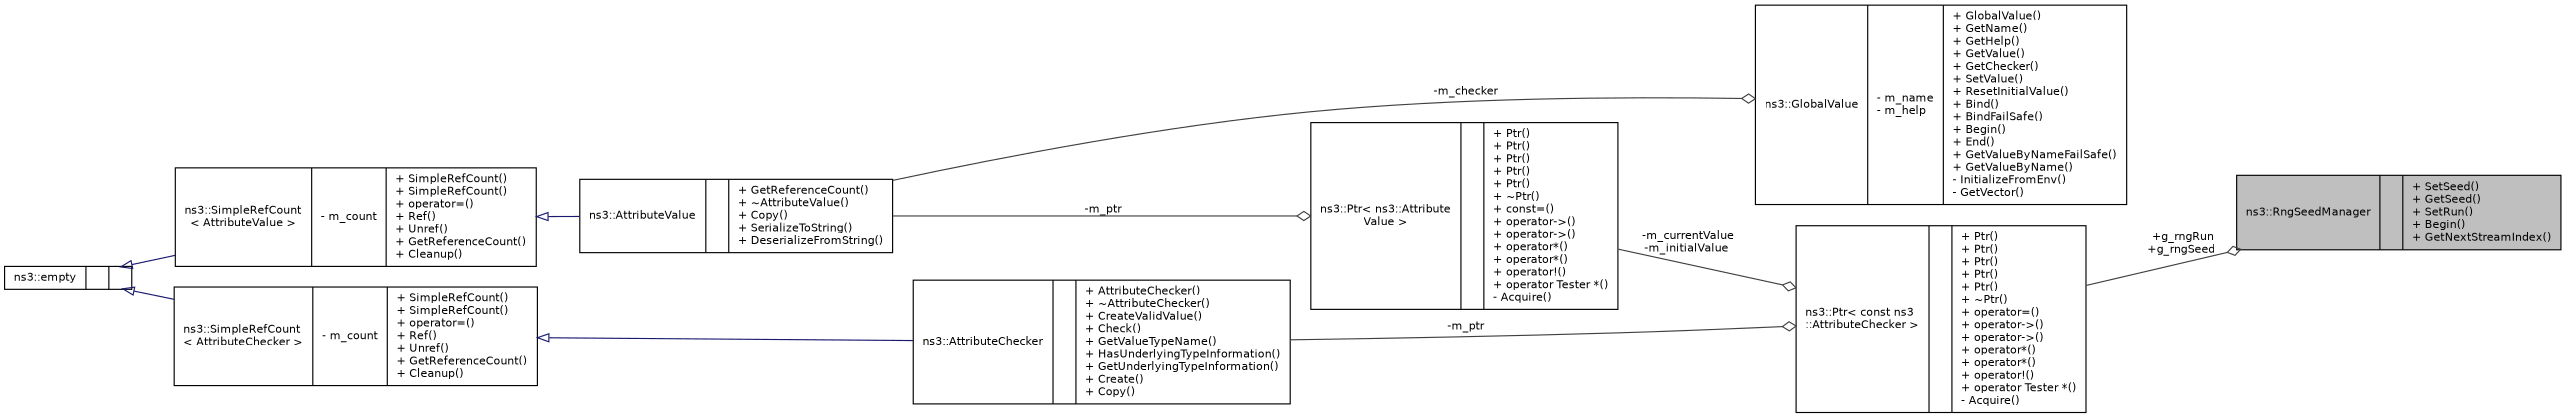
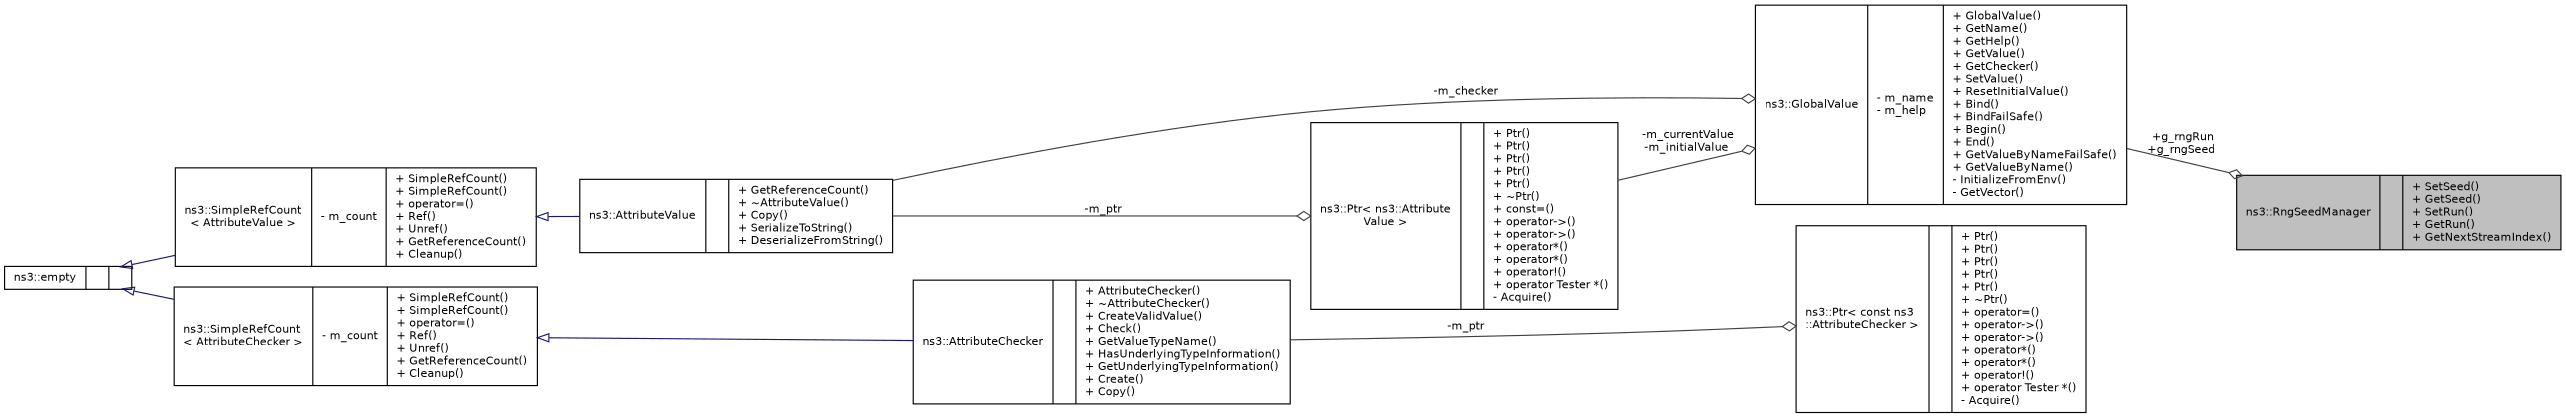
node "ns3::RngSeedManager": text "+ Begin()" -> "+ GetRun()"
edge "ns3::Ptr< ns3::Attribute" -> "ns3::Ptr< const ns3": now "ns3::Ptr< ns3::Attribute" -> "ns3::GlobalValue"
edge "ns3::Ptr< const ns3" -> "ns3::RngSeedManager": now "ns3::GlobalValue" -> "ns3::RngSeedManager"
